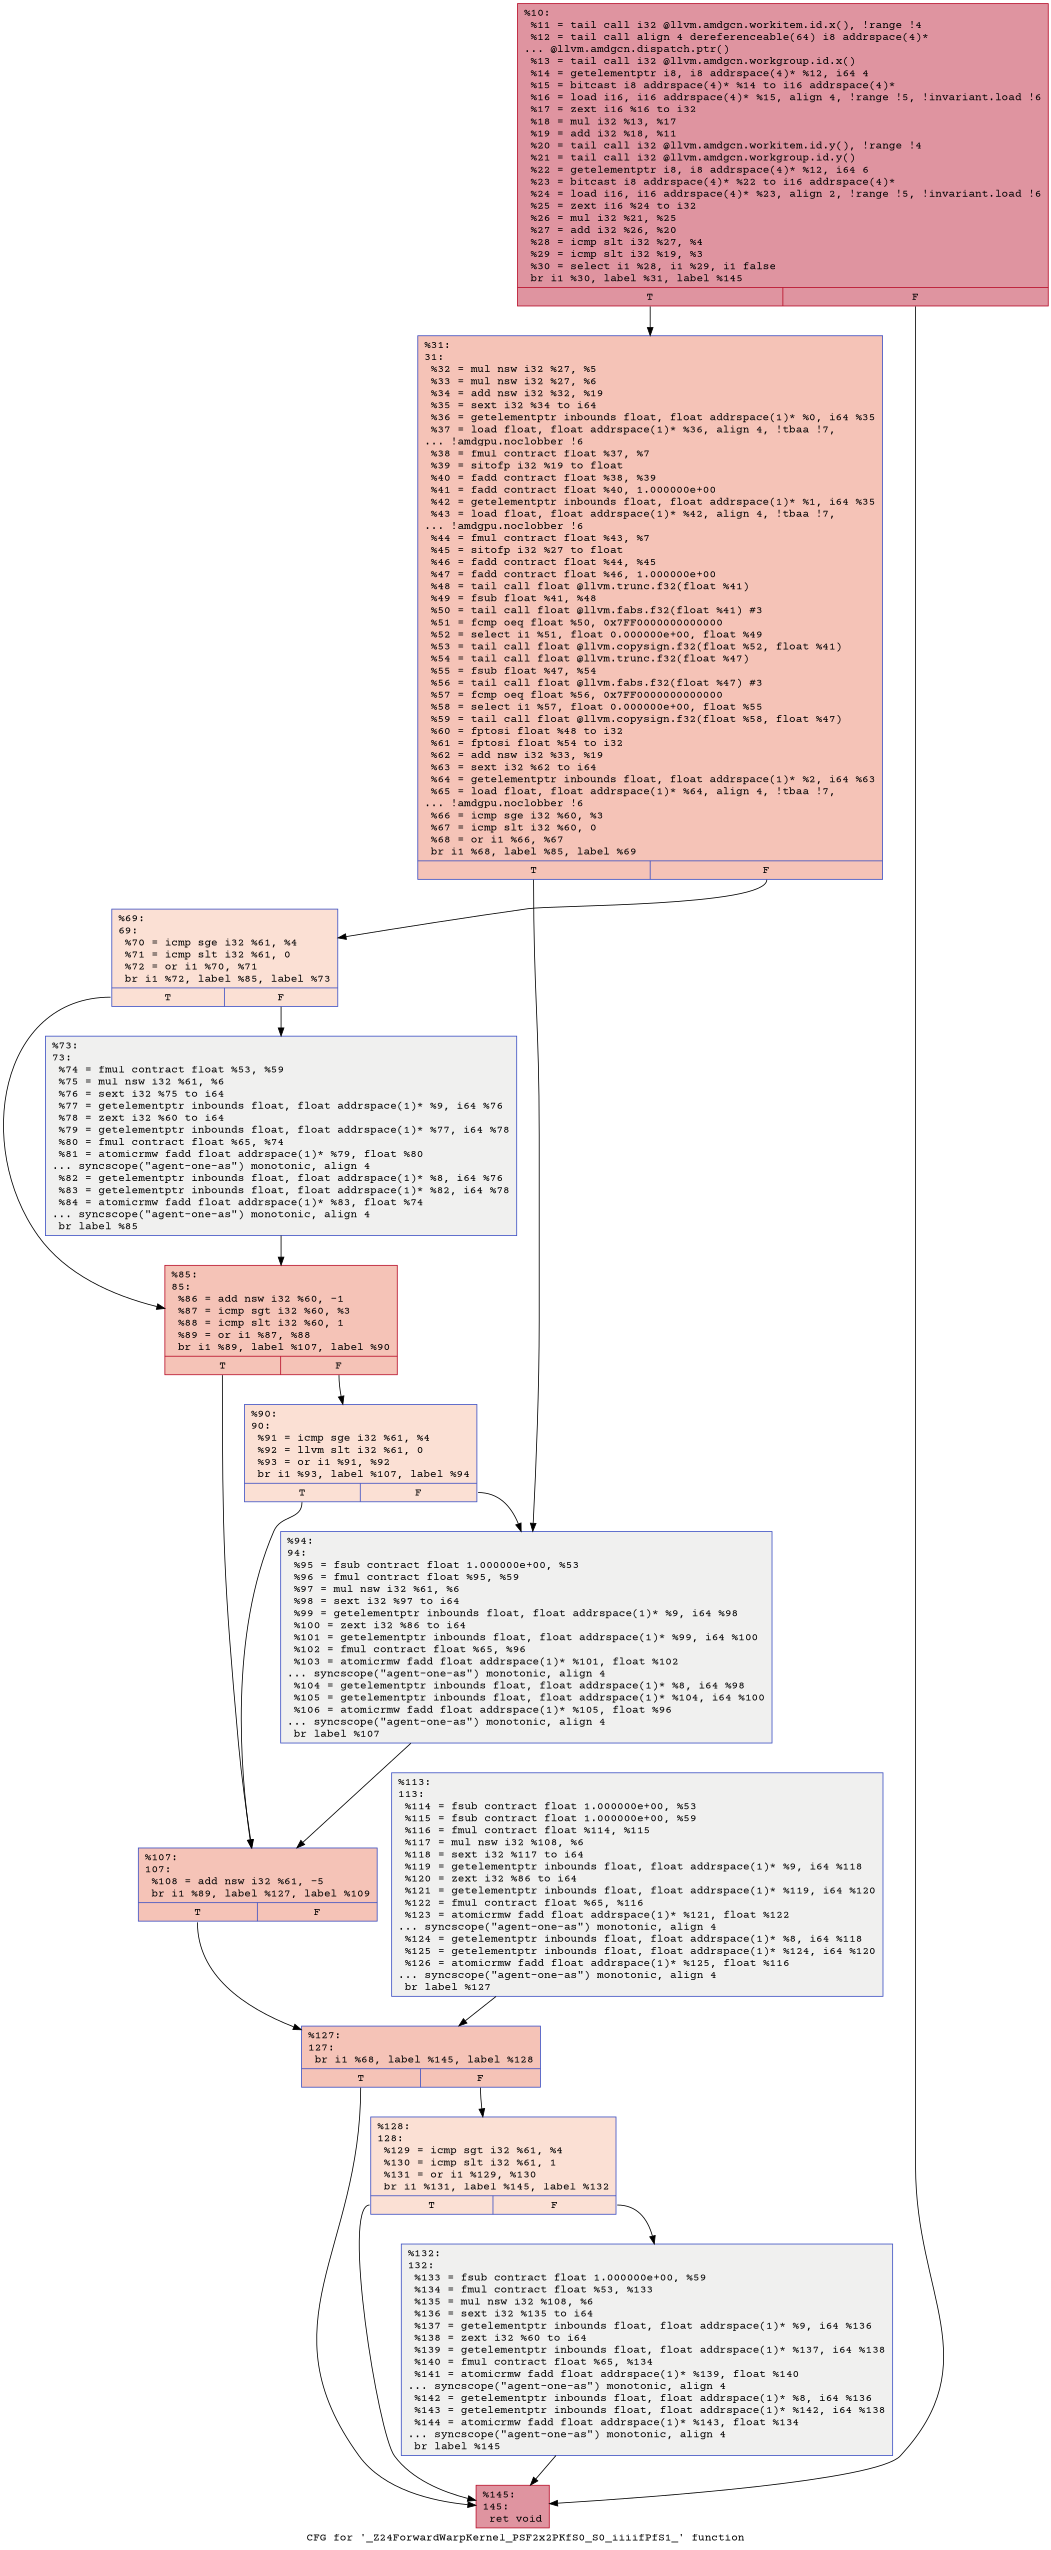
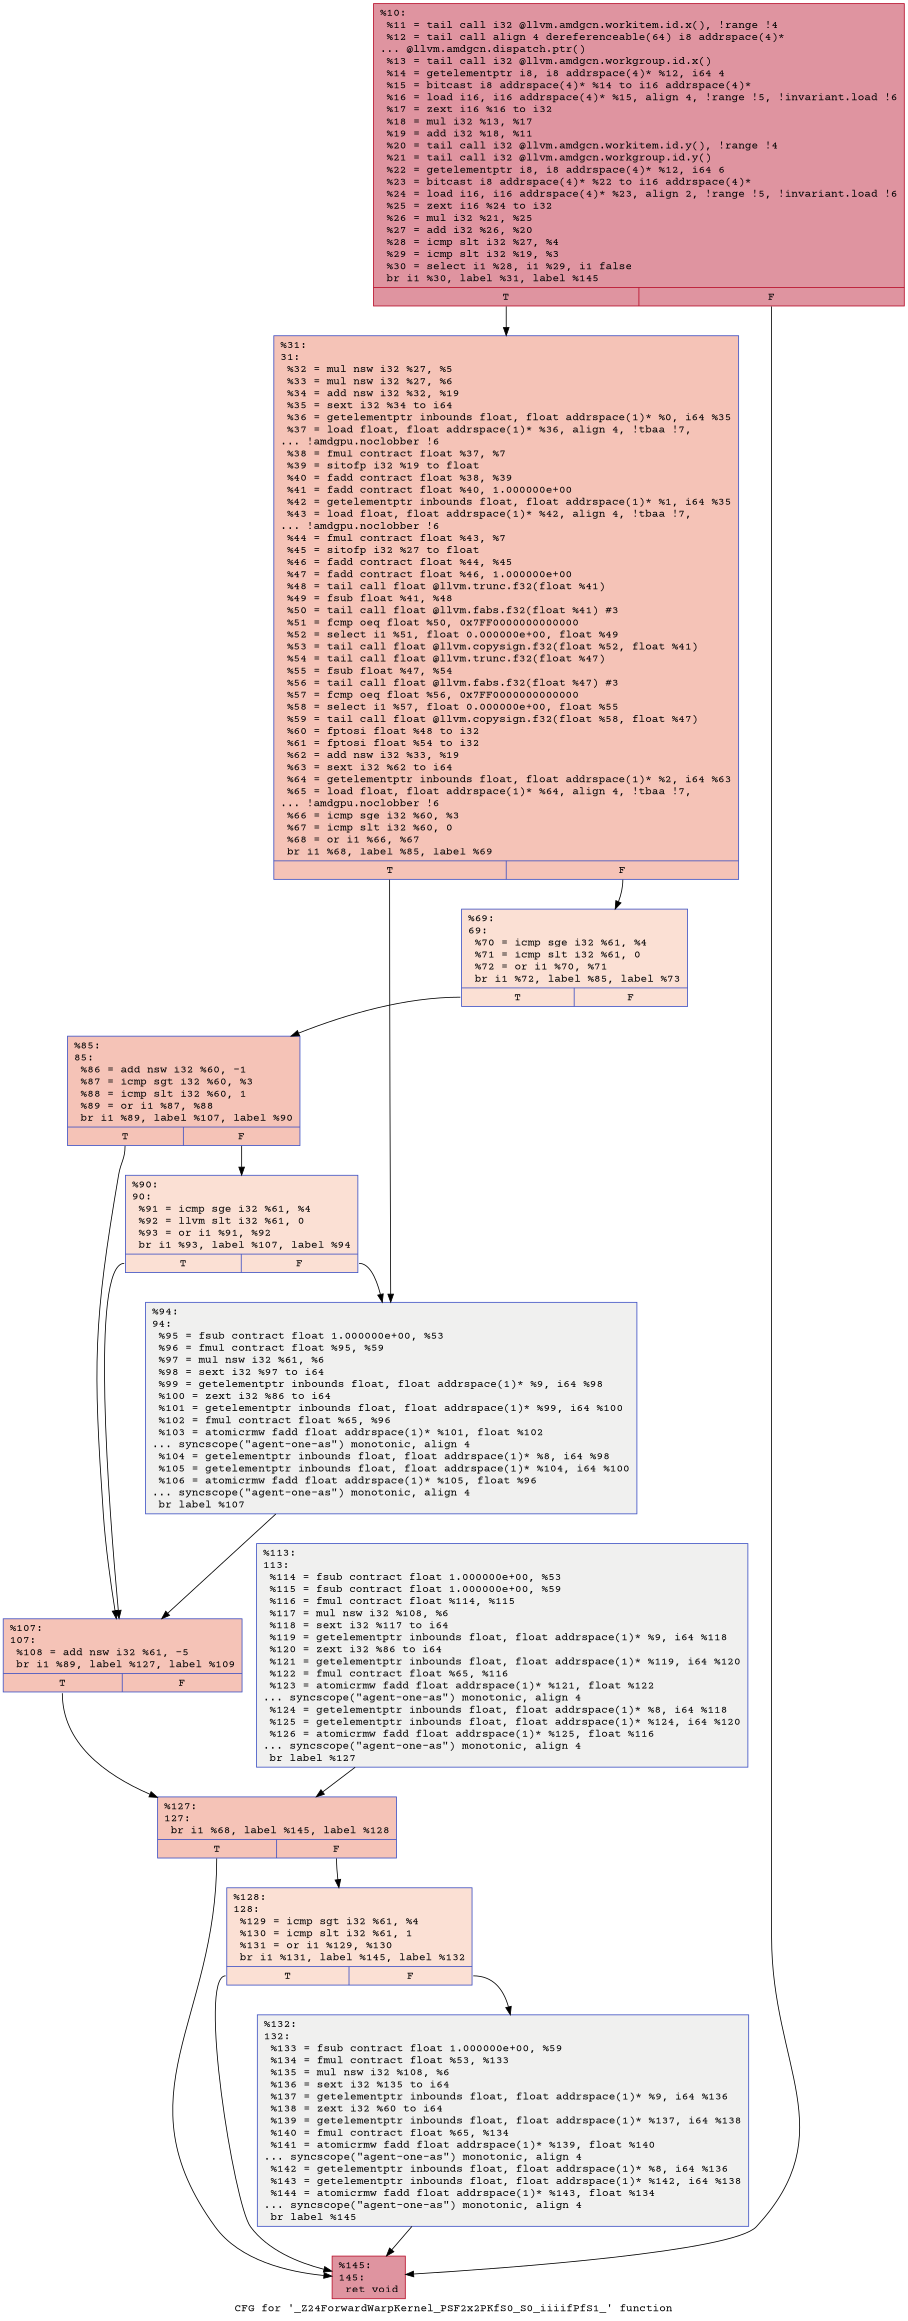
node "%73:": removed
node "%85:": color #b70d28ff -> #3d50c3ff
